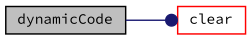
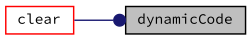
edge "dynamicCode" -> "clear": reversed
